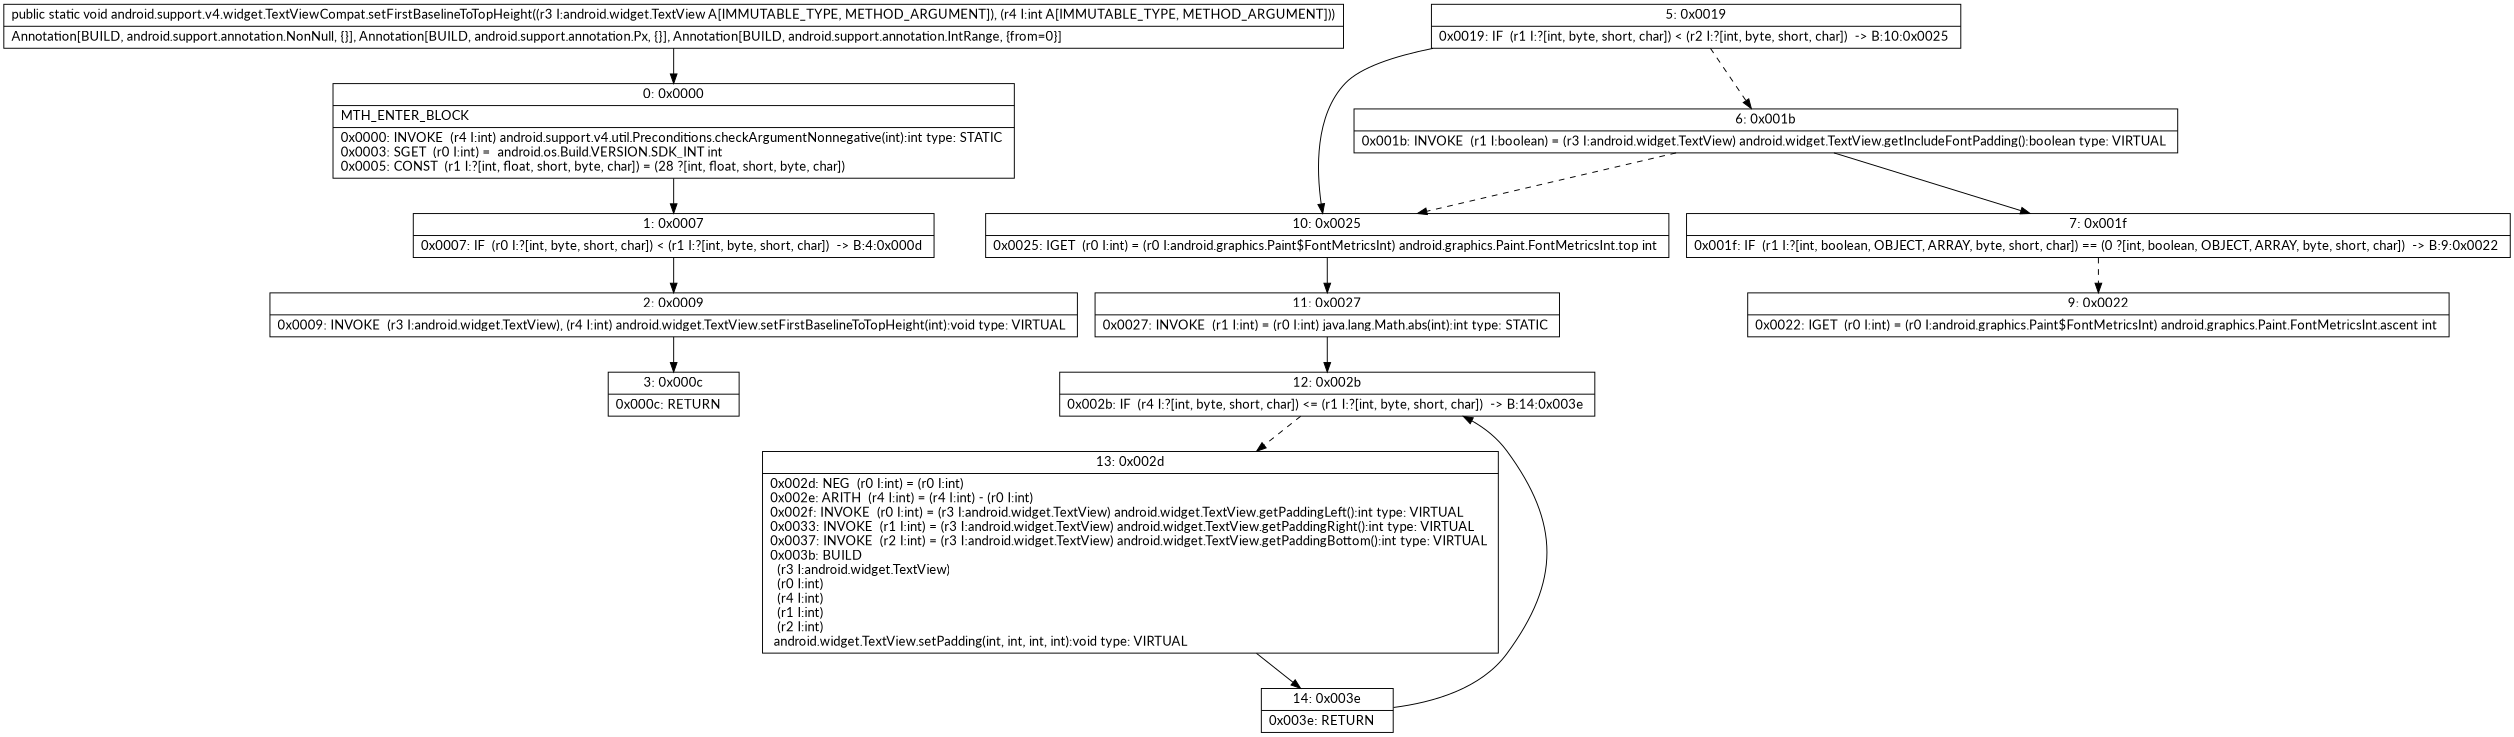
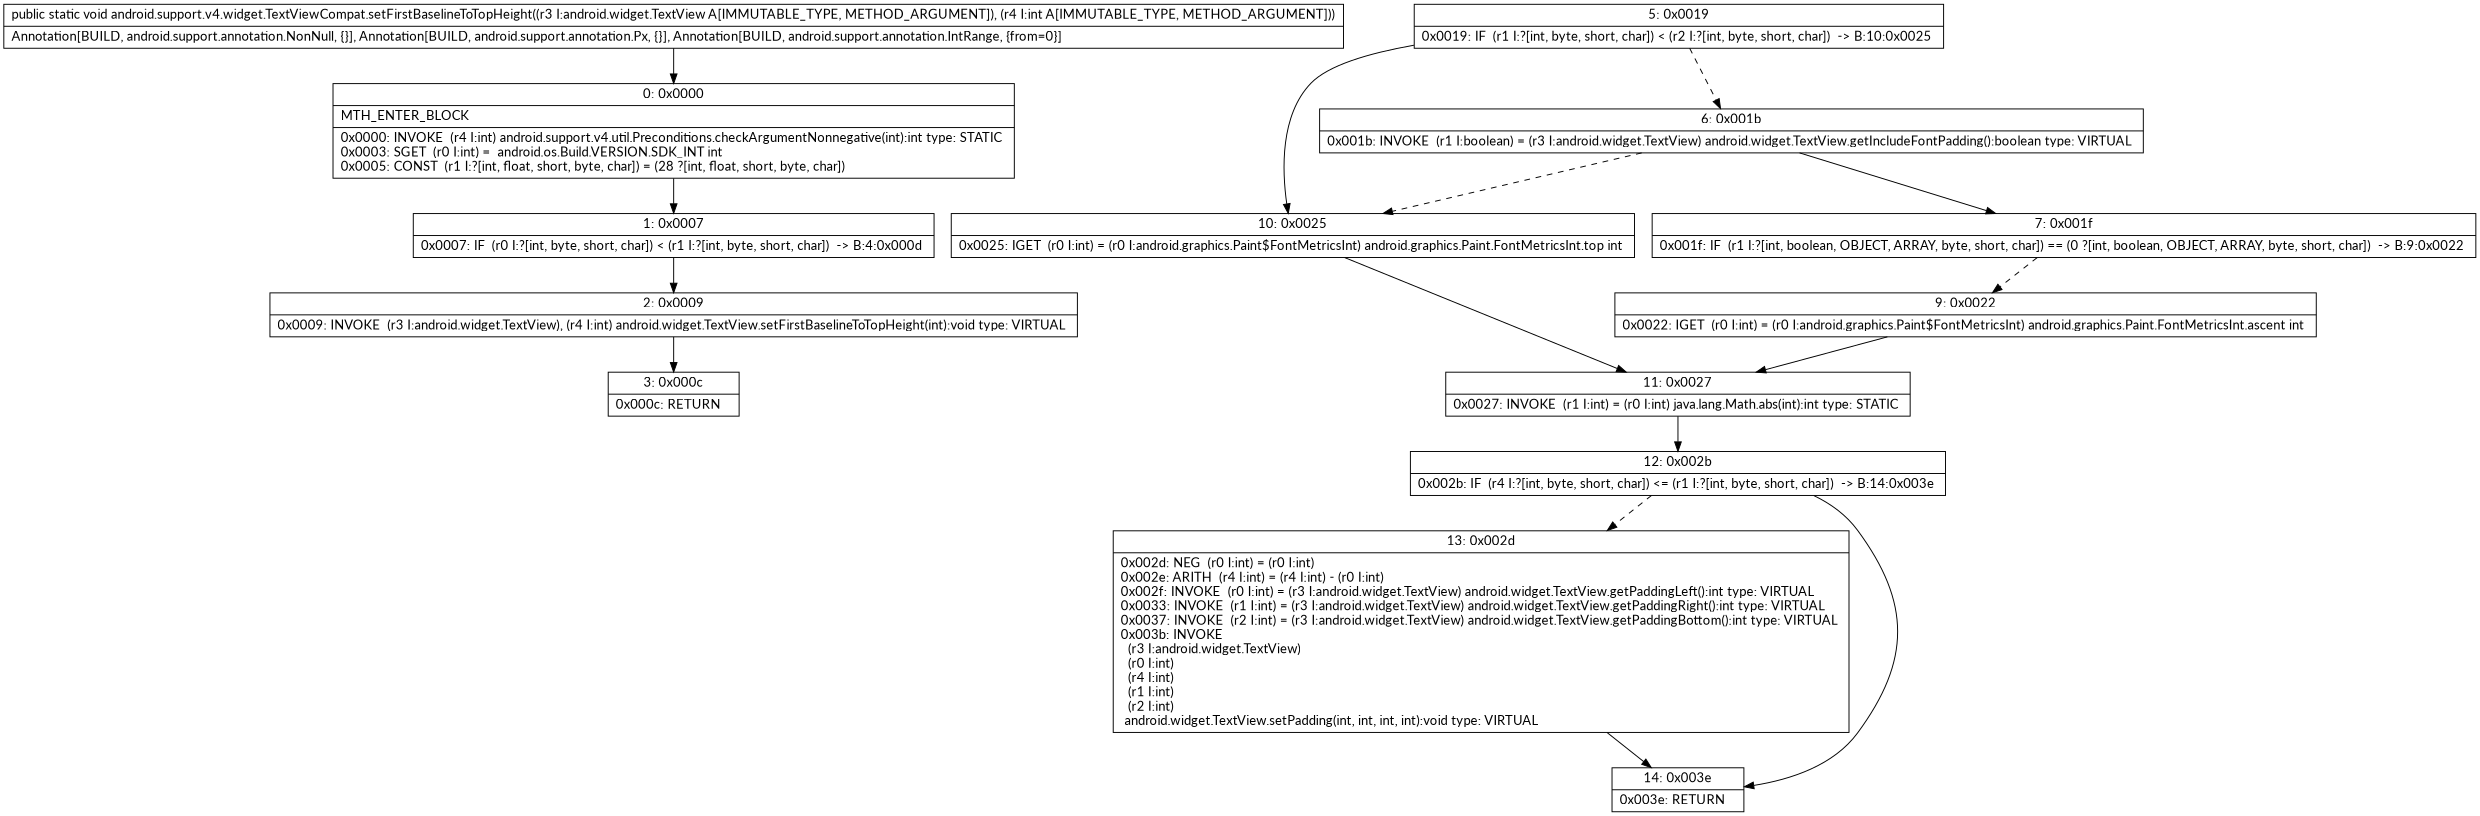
edge "9: 0x0022" -> "11: 0x0027": added
node "13: 0x002d": text "0x003b: BUILD" -> "0x003b: INVOKE"
edge "14: 0x003e" -> "12: 0x002b": reversed
